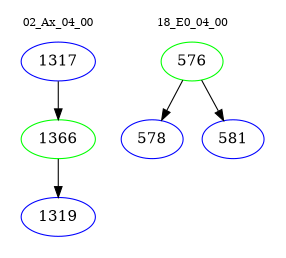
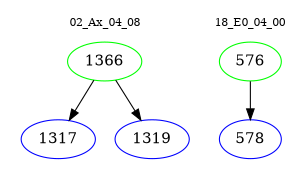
cluster "02_Ax_04_00": label "02_Ax_04_00" -> "02_Ax_04_08"
edge "1317" -> "1366": reversed
node "581": removed
